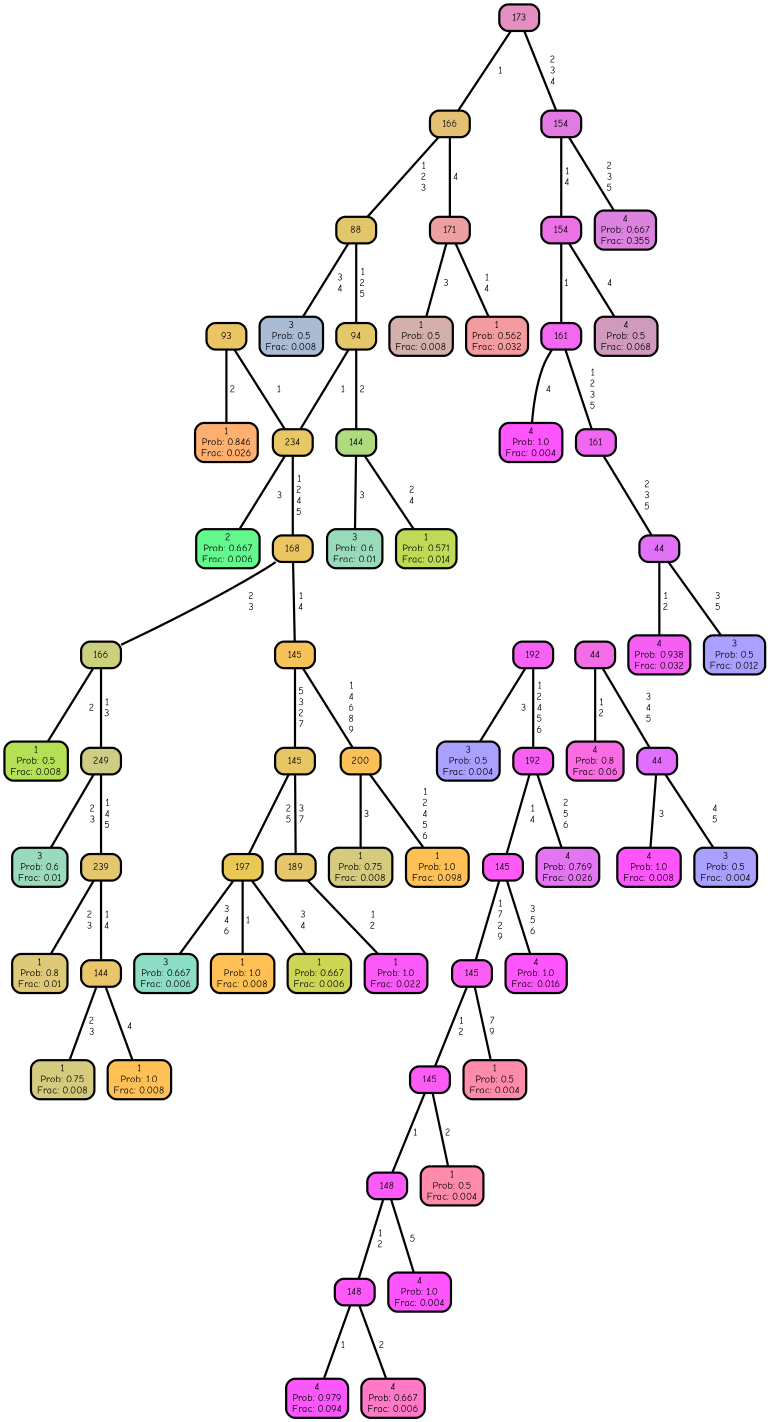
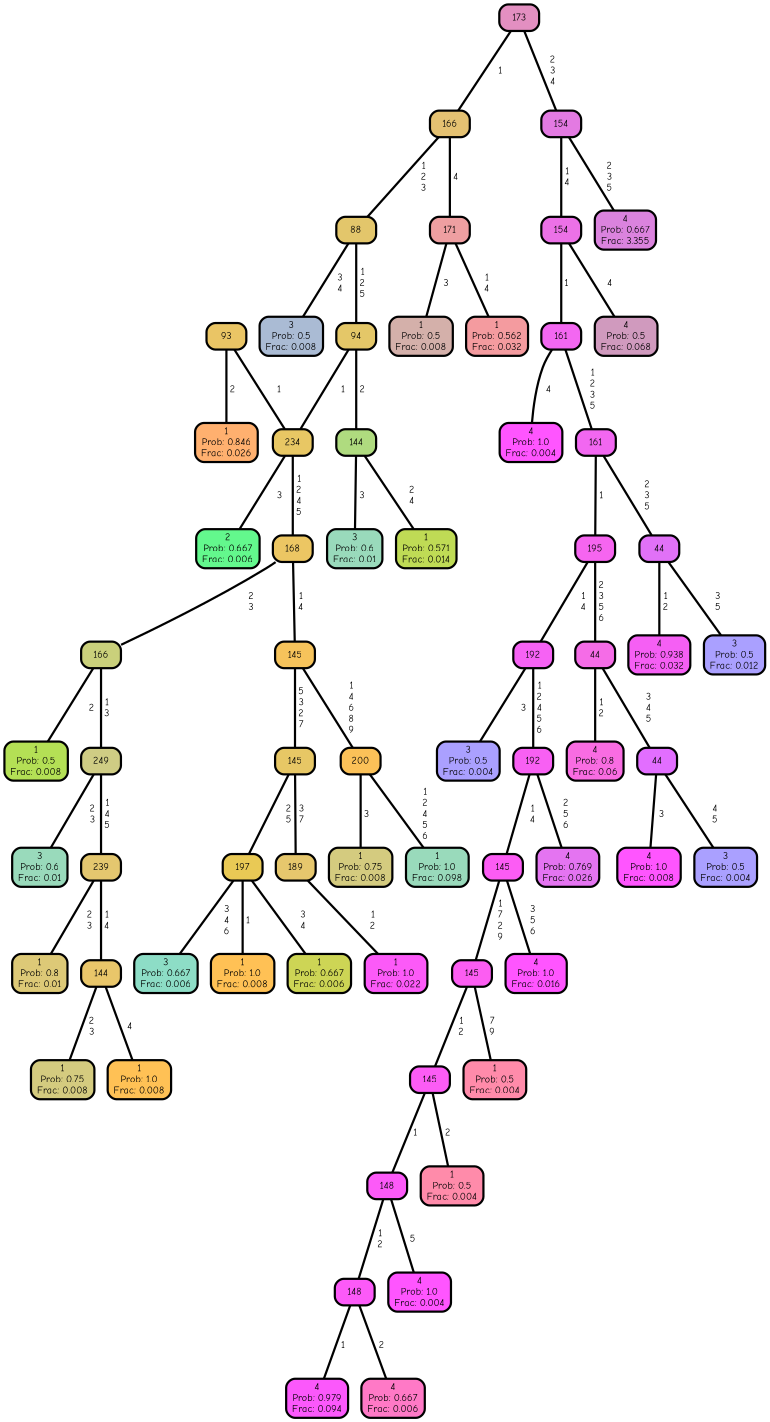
node "4 Prob: 0.667 Frac: 0.355": label "4 Prob: 0.667 Frac: 0.355" -> "4 Prob: 0.667 Frac: 3.355"
node "195": added
node "1 Prob: 1.0 Frac: 0.098": fillcolor #ffc155 -> #99dabb
